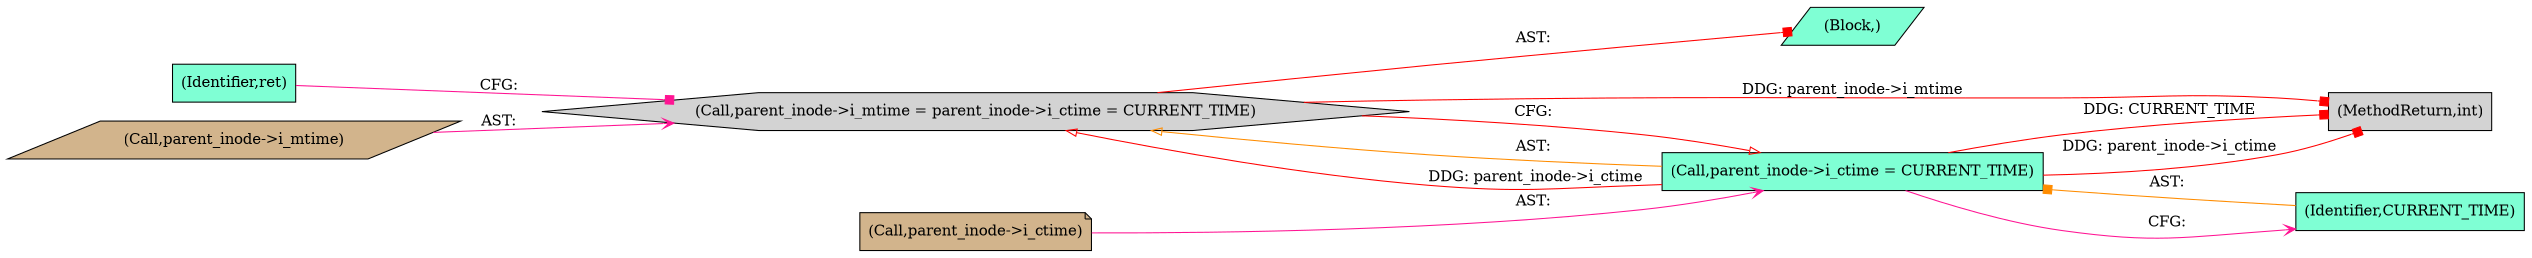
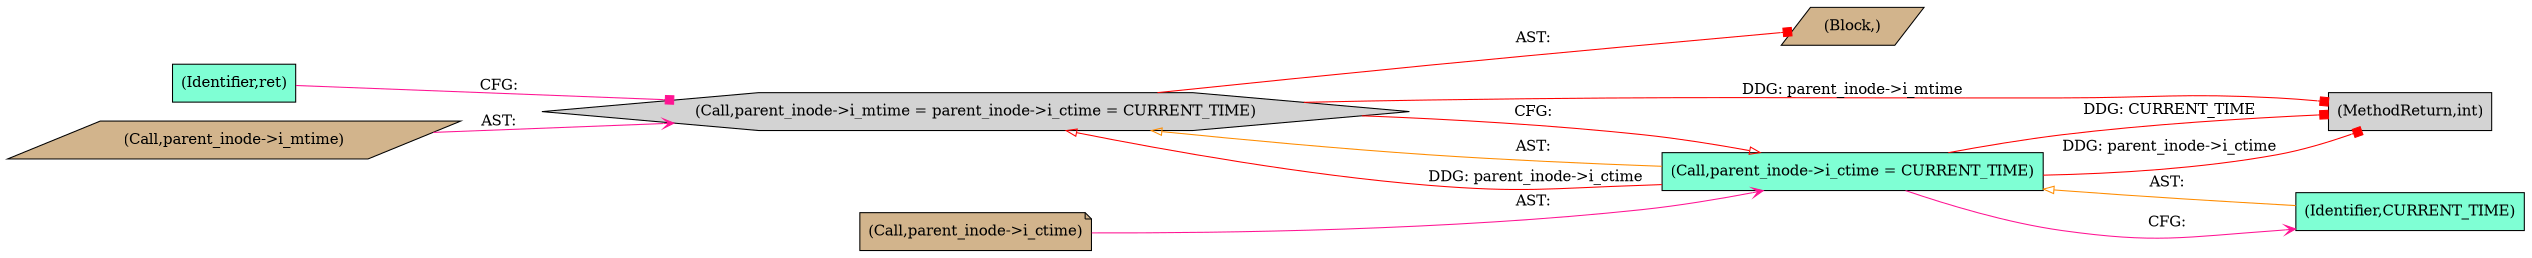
node "(Block,)": fillcolor aquamarine -> tan
edge "(Identifier,CURRENT_TIME)" -> "(Call,parent_inode->i_ctime = CURRENT_TIME)": arrowhead box -> onormal
